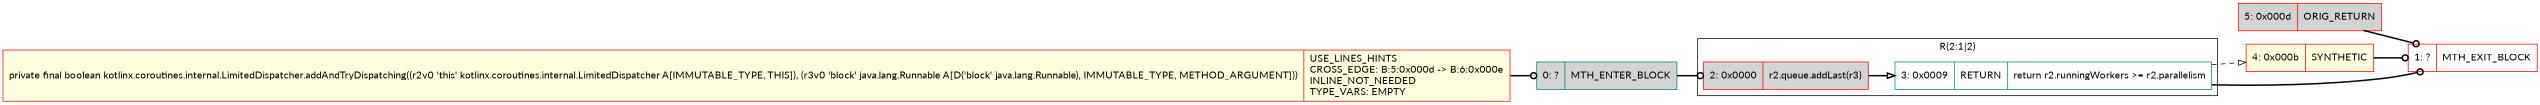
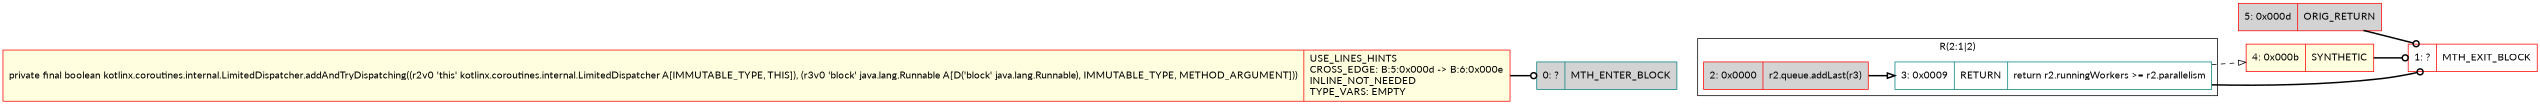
edge "0: ?" -> "2: 0x0000": removed
